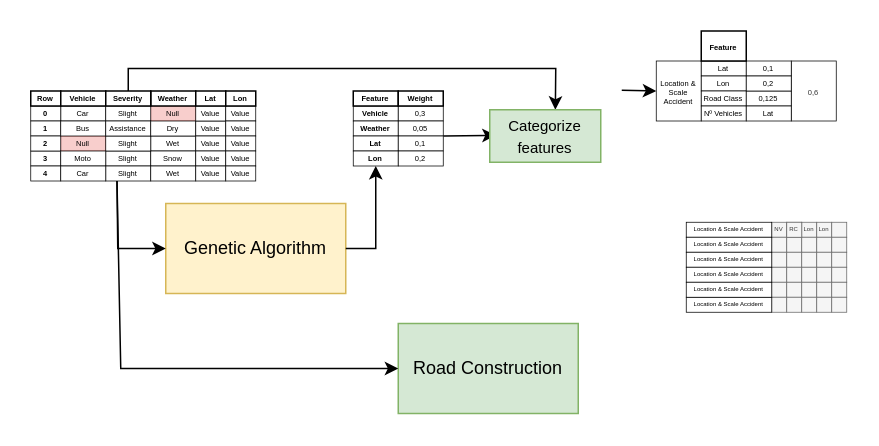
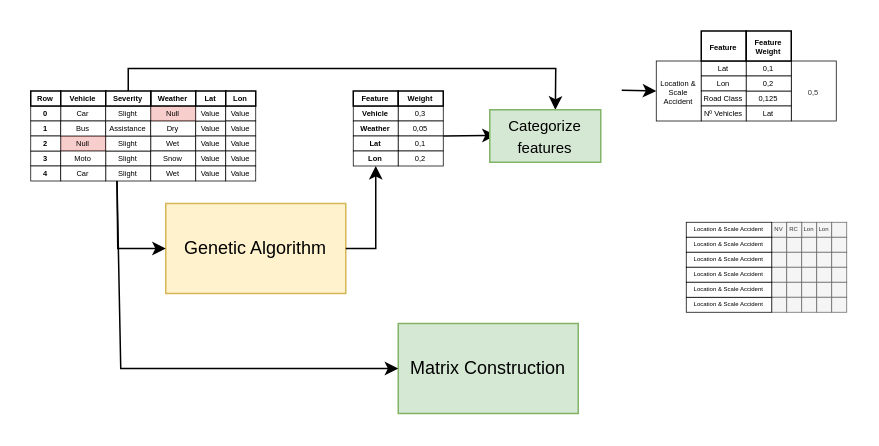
node "Feature Weight": added
node "0,6": label "0,6" -> "0,5"
node "Road Construction": label "Road Construction" -> "Matrix Construction"
